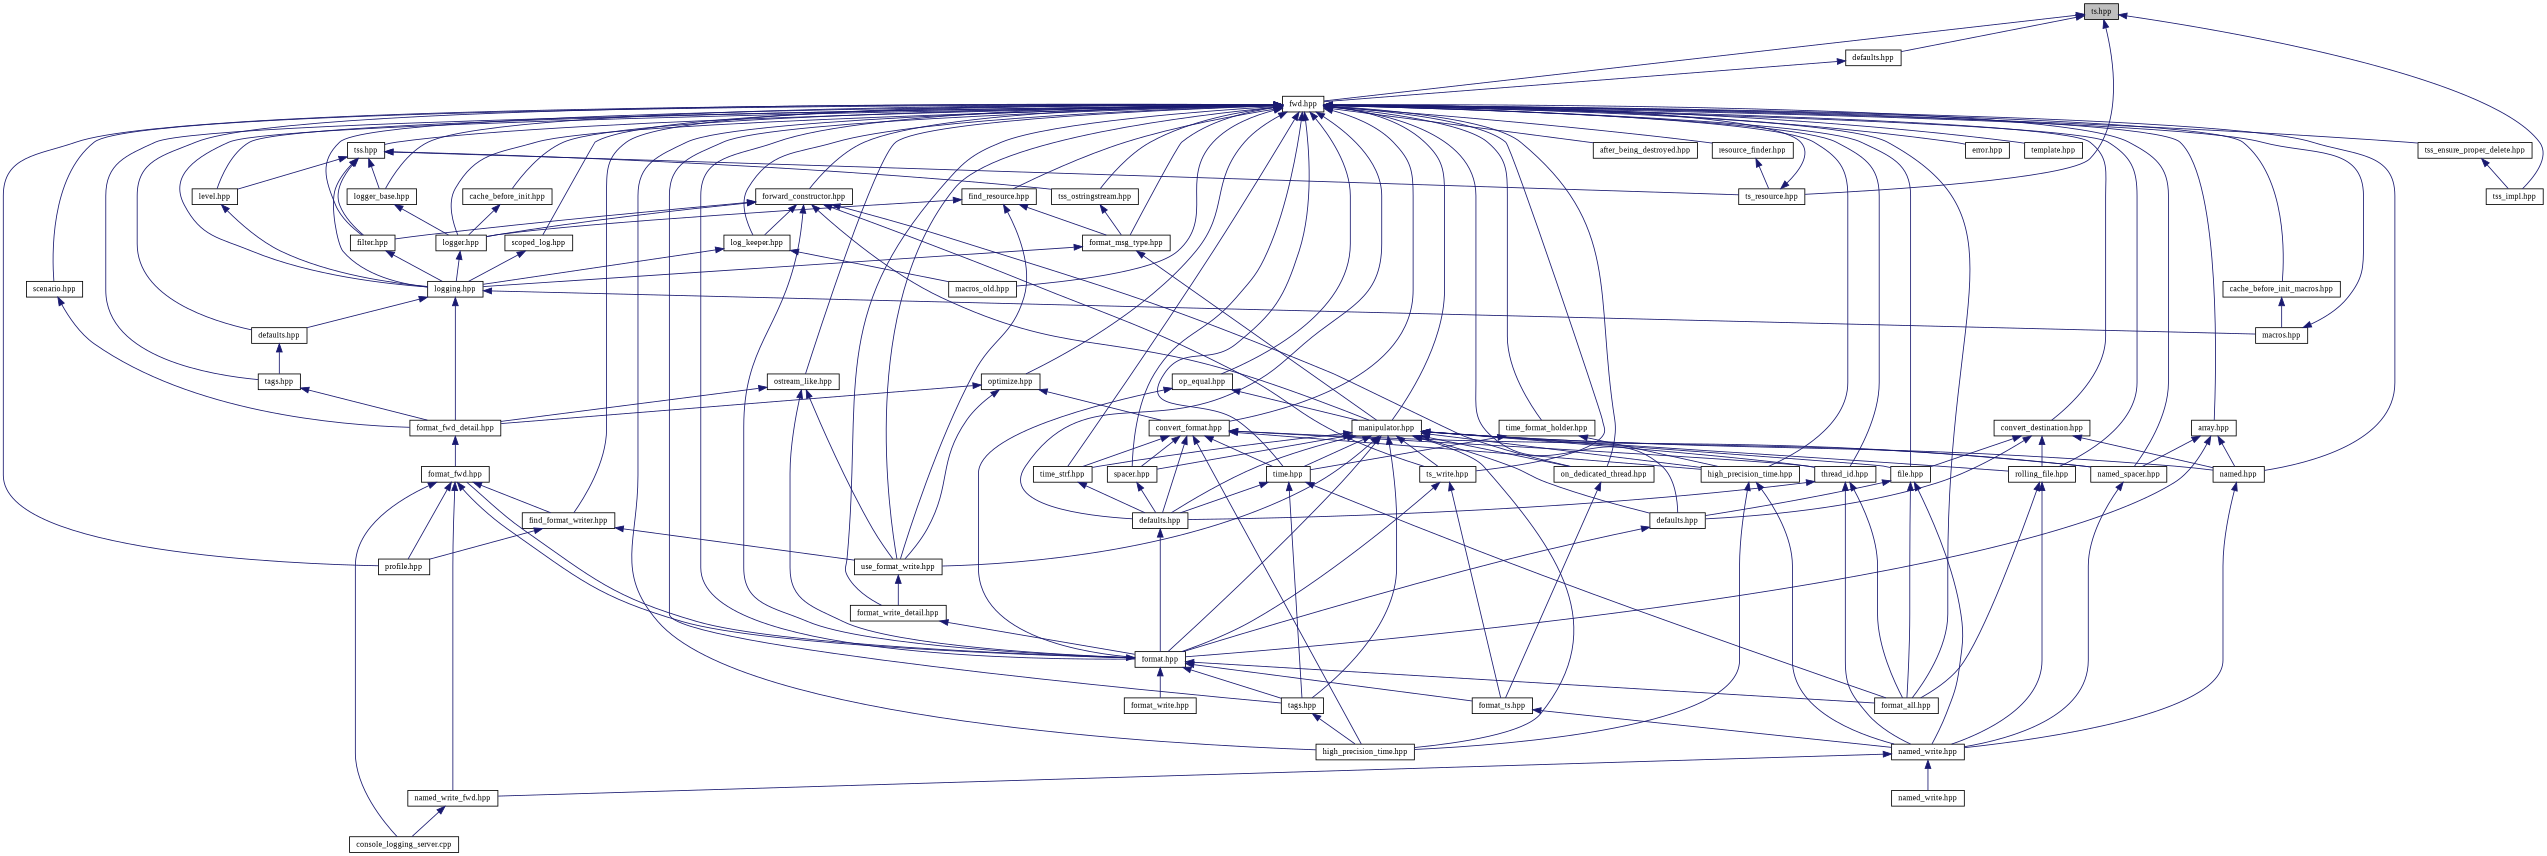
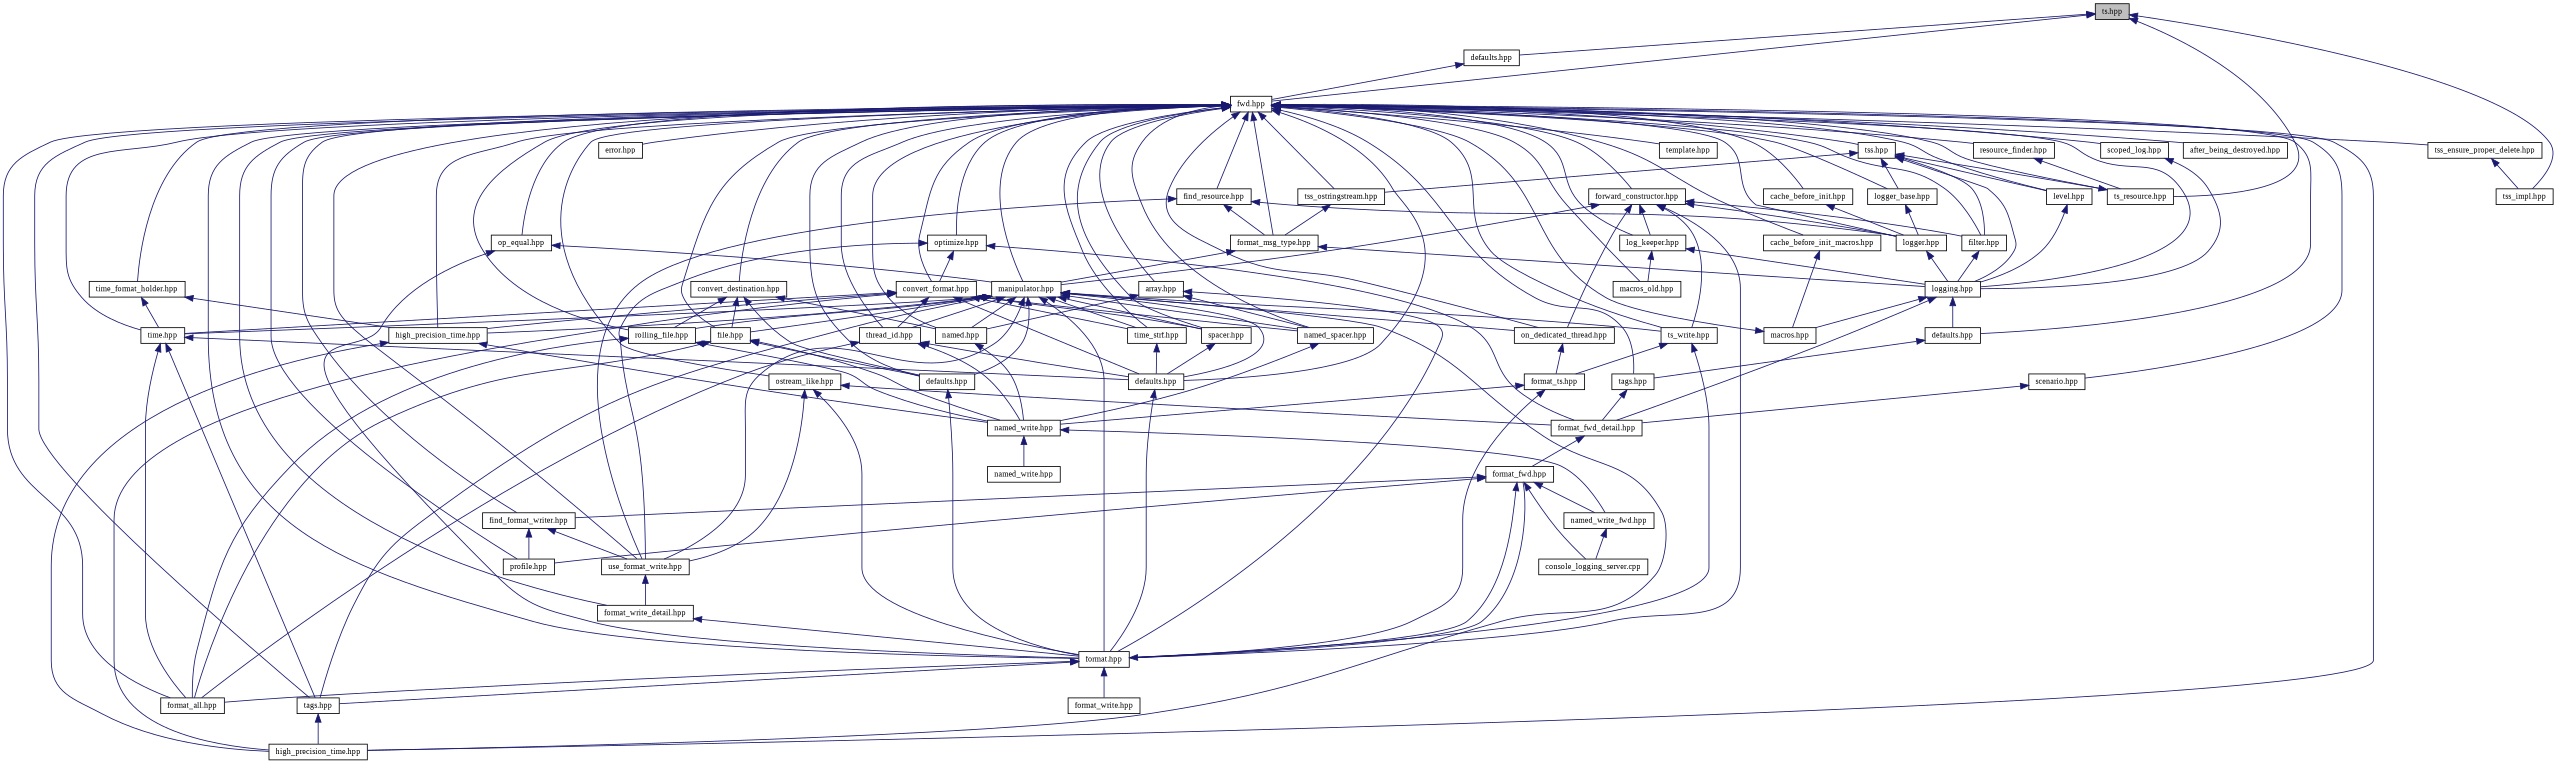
edge "format_ts.hpp" -> "format.hpp": reversed
